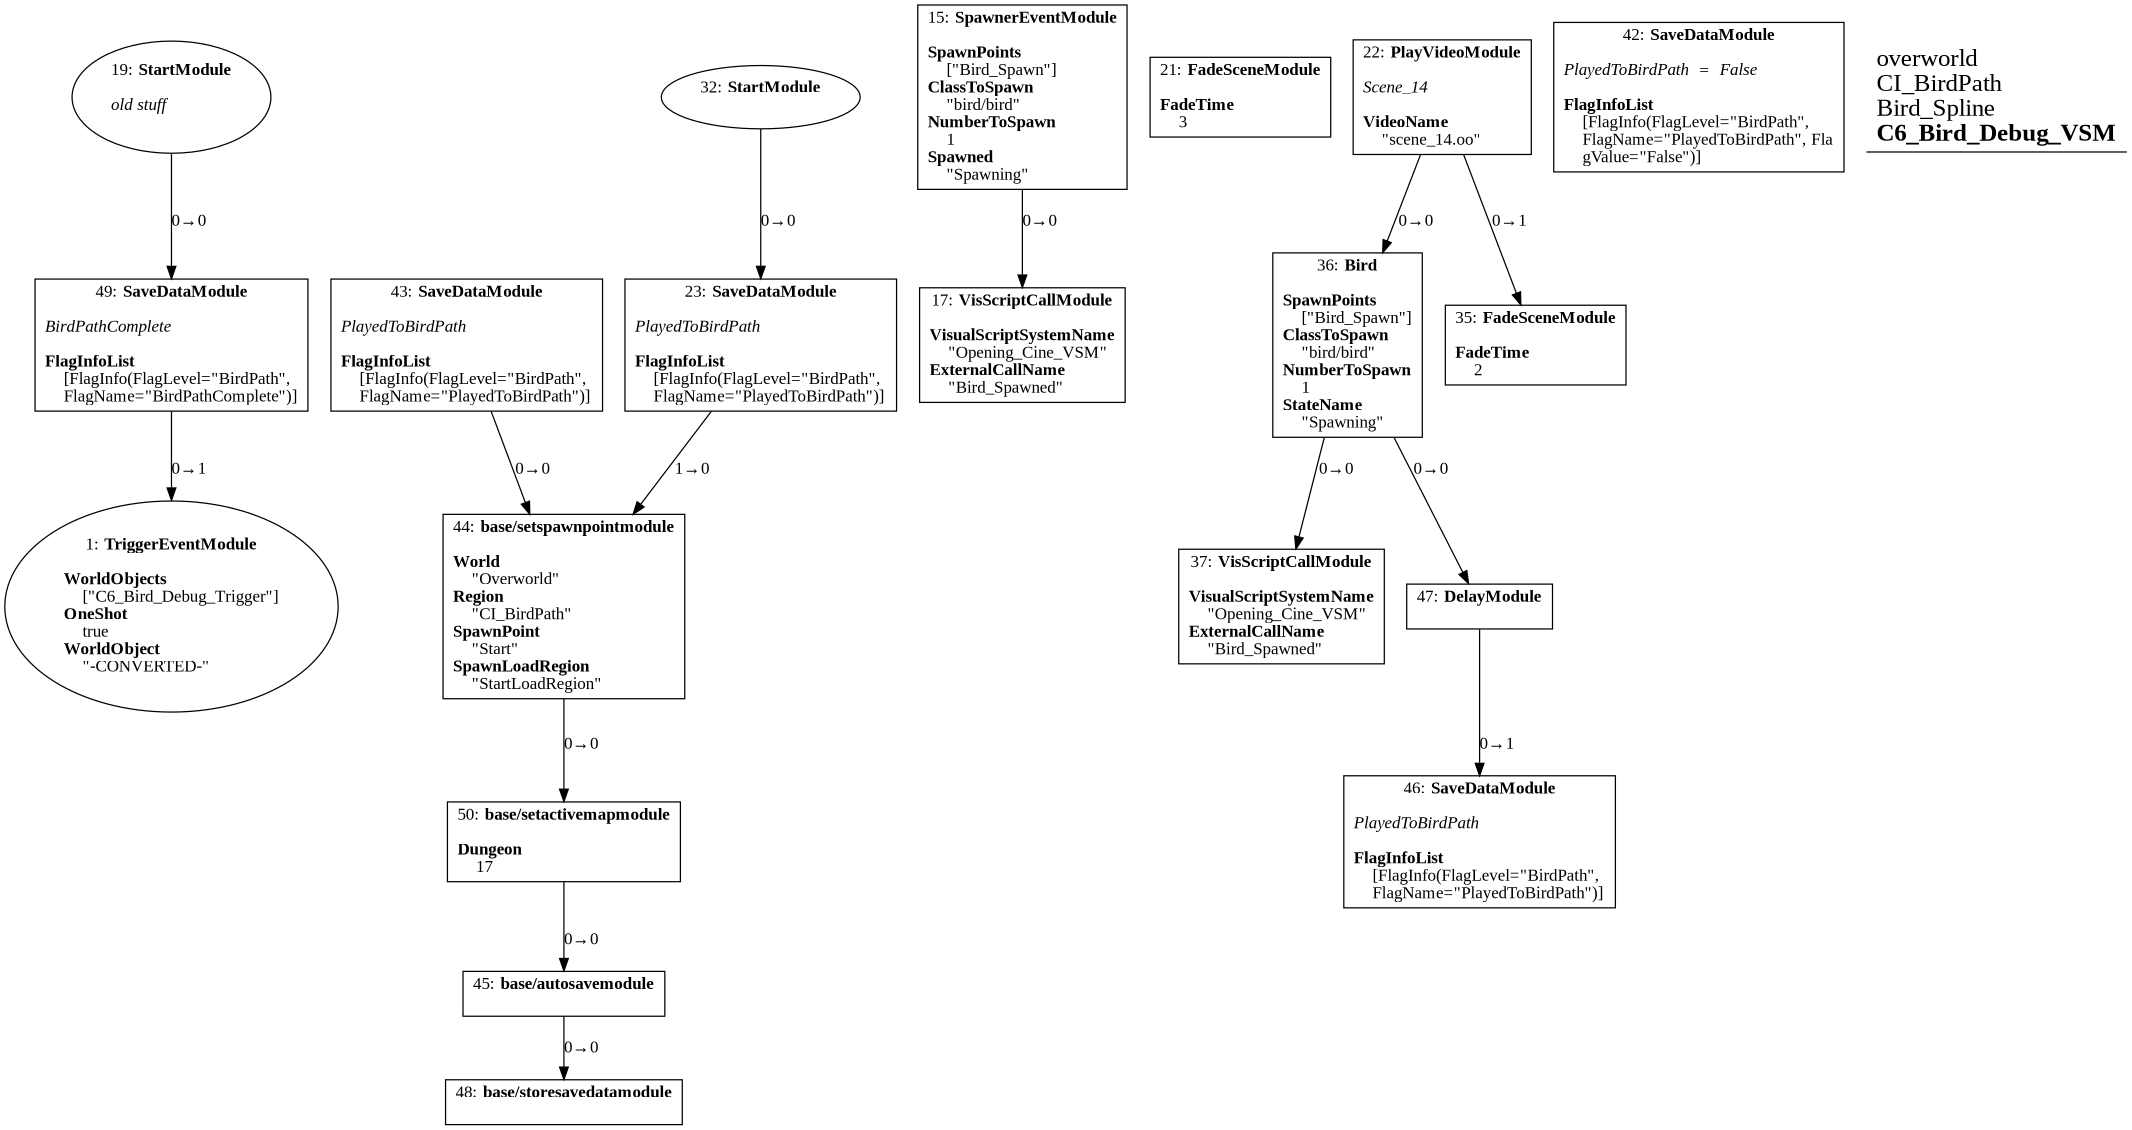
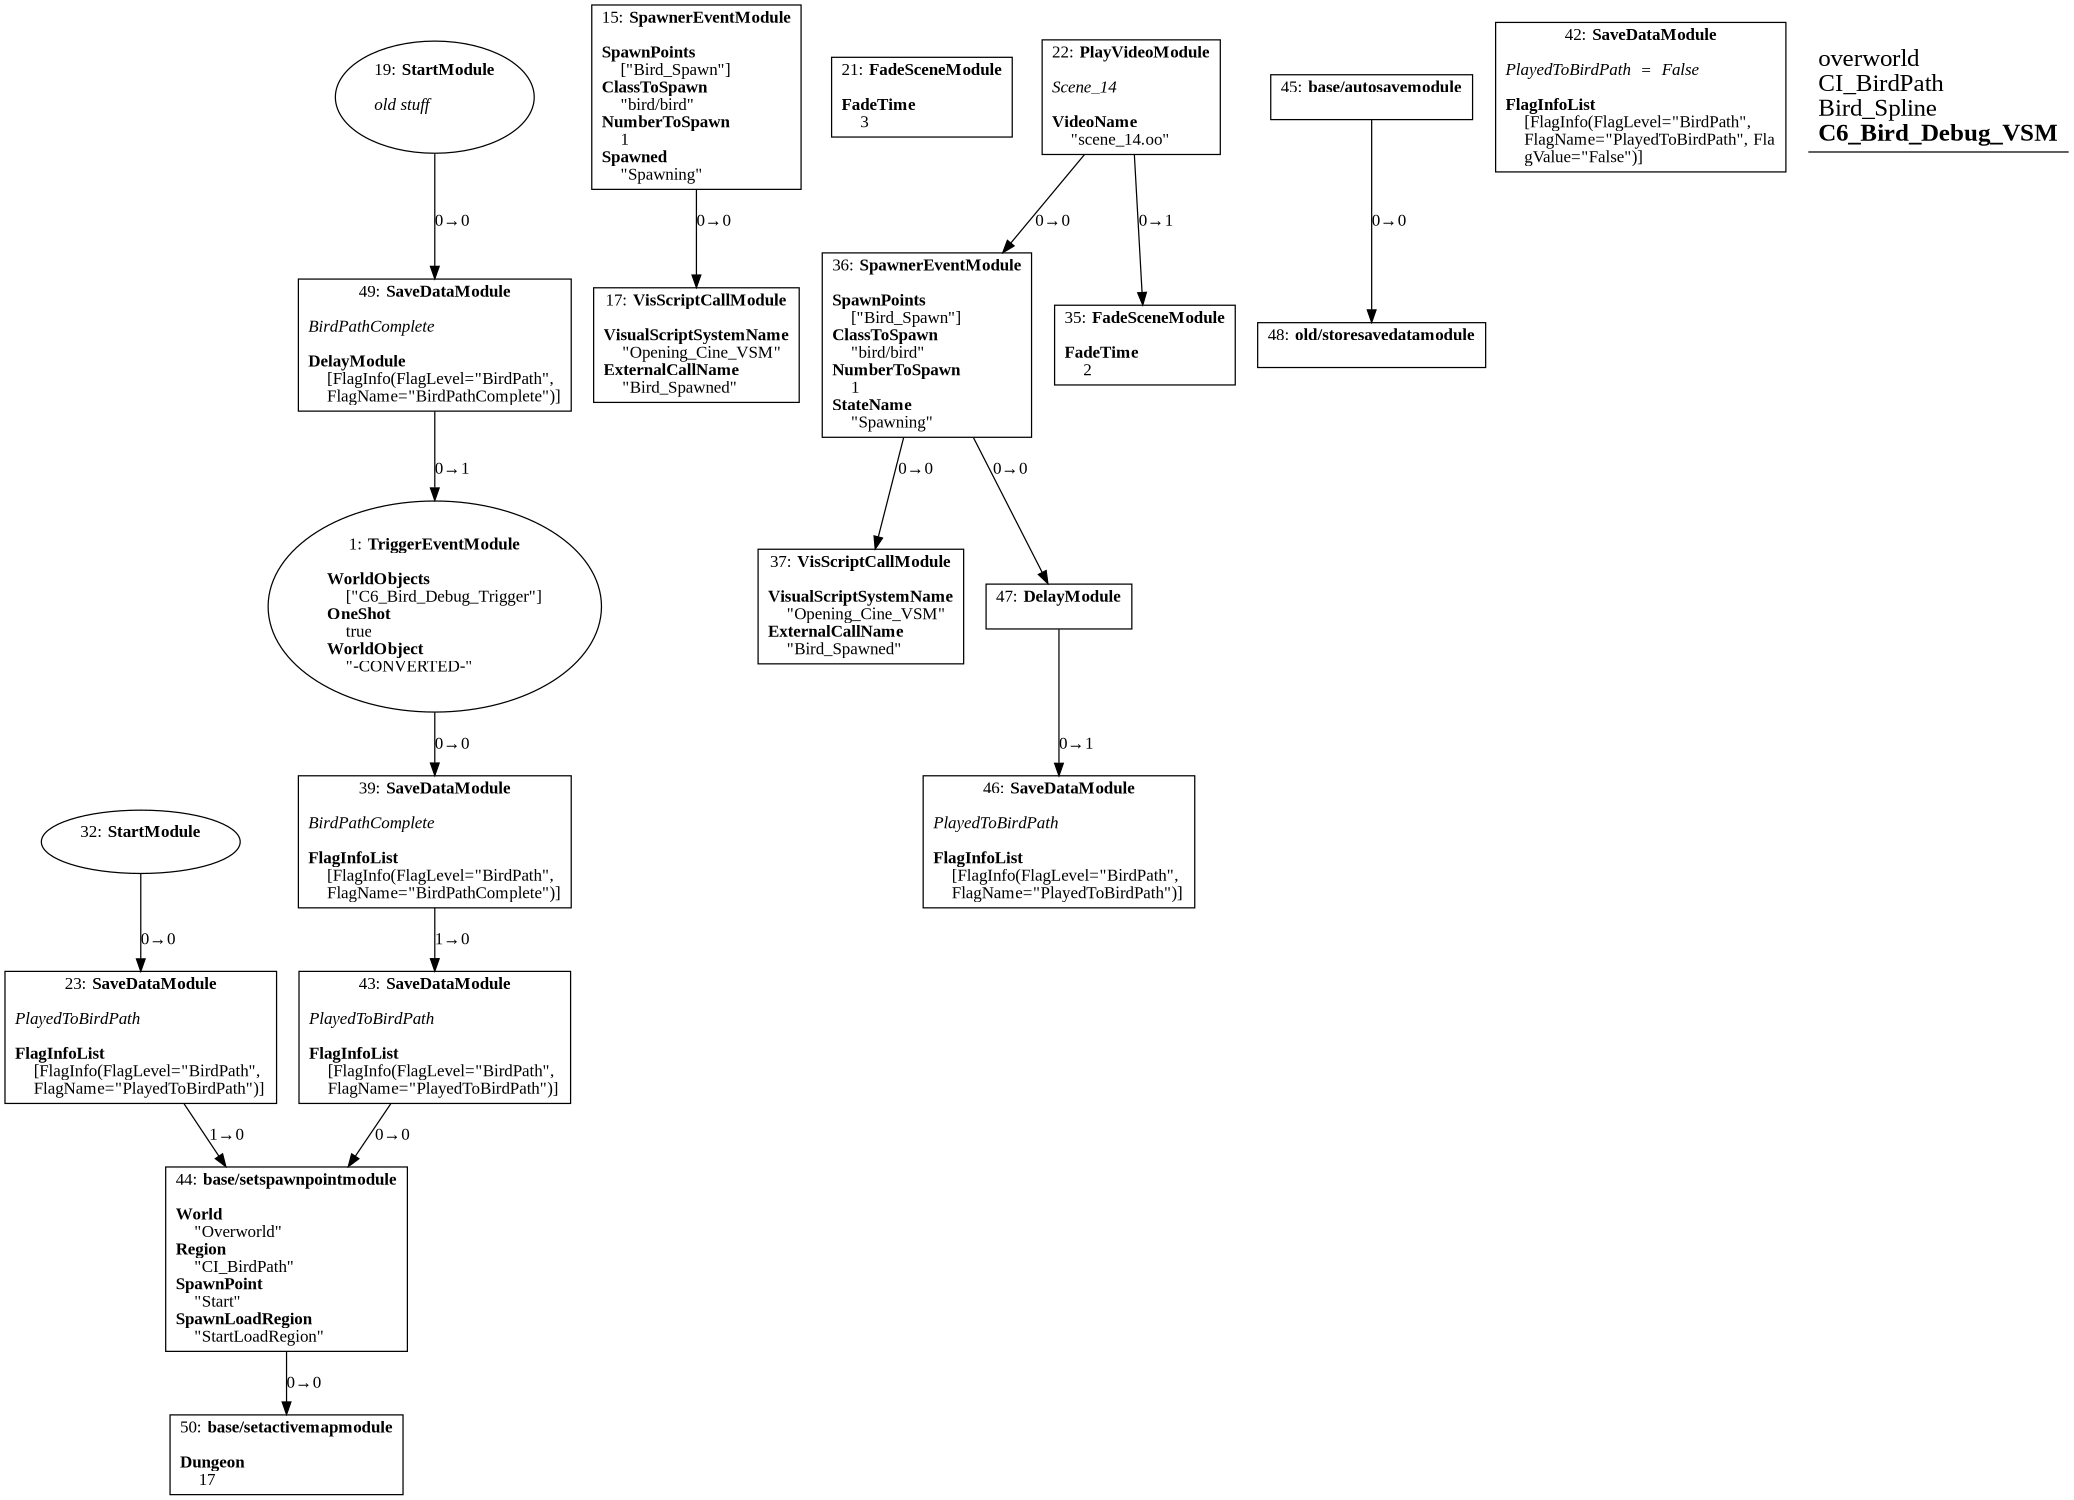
node "36:": text "Bird" -> "SpawnerEventModule"
node "49:": text "FlagInfoList" -> "DelayModule"
node "39:": added
edge "50:" -> "45:": removed, label "0→0"
node "48:": text "base/storesavedatamodule" -> "old/storesavedatamodule"
